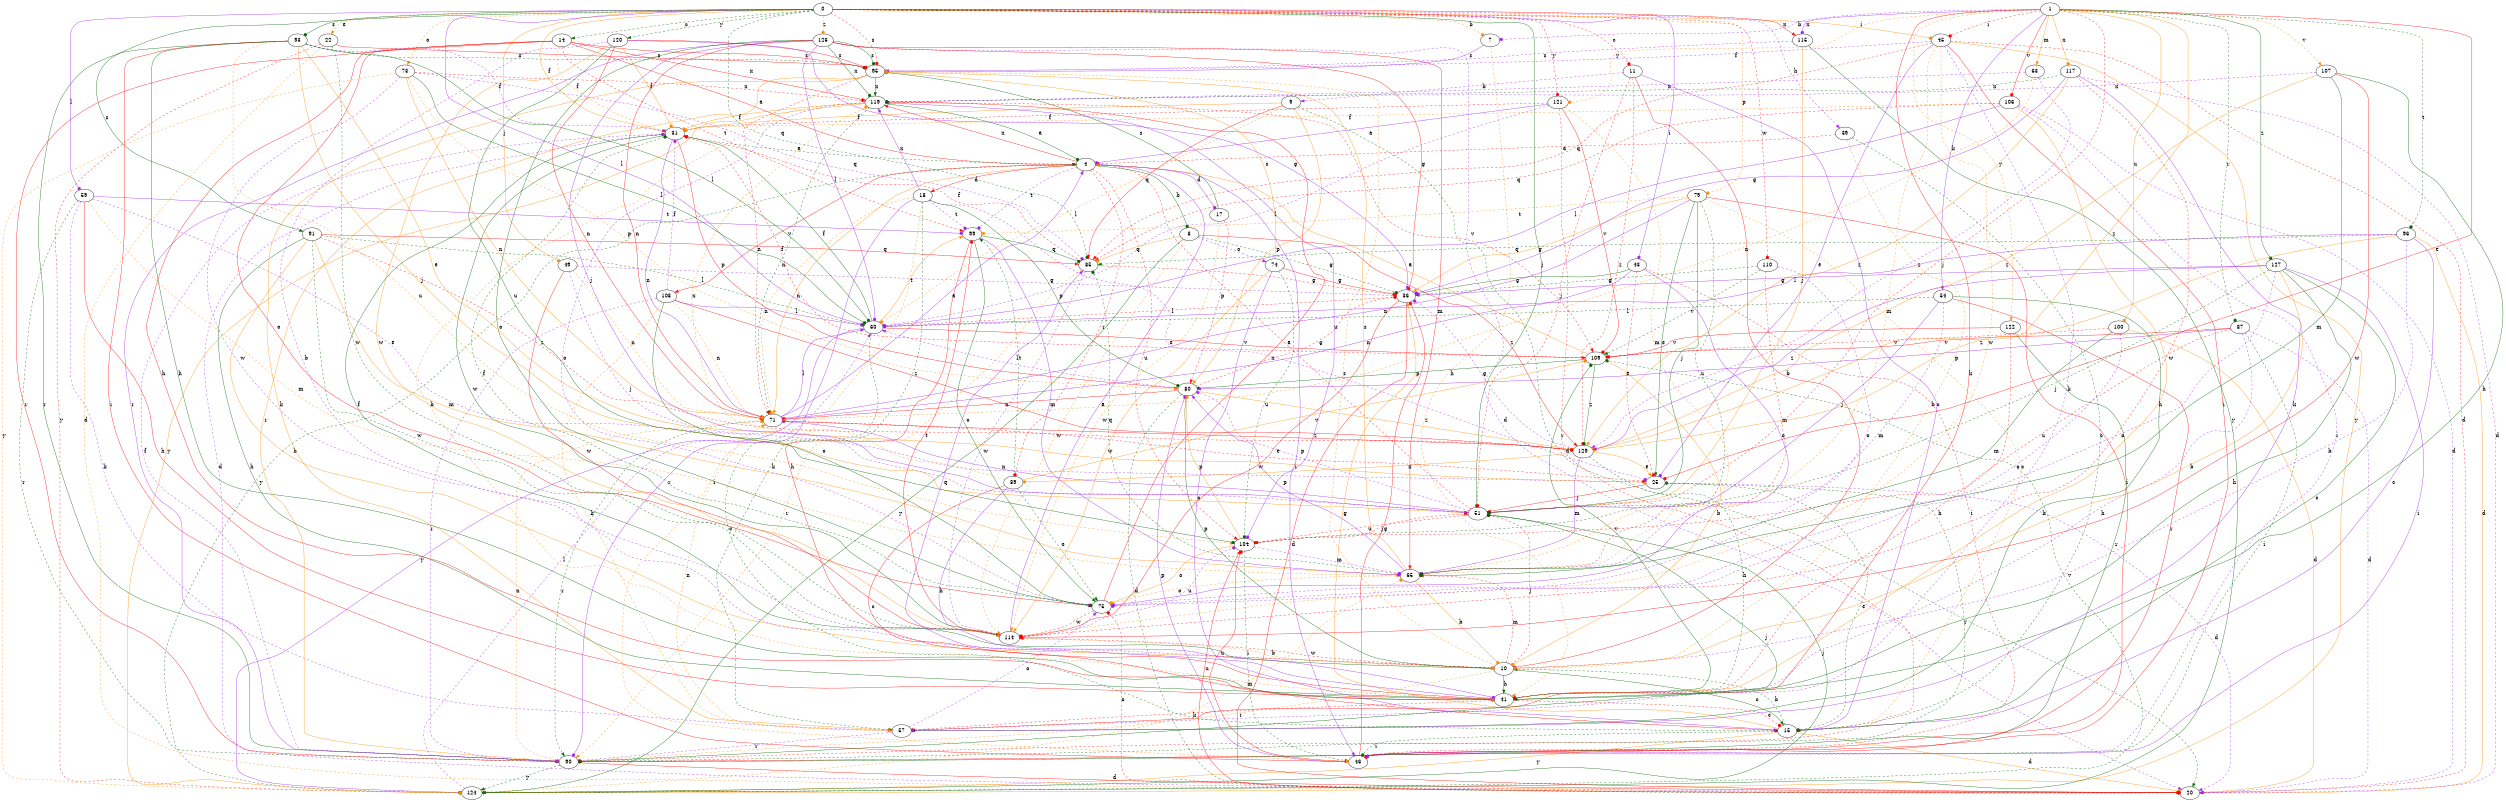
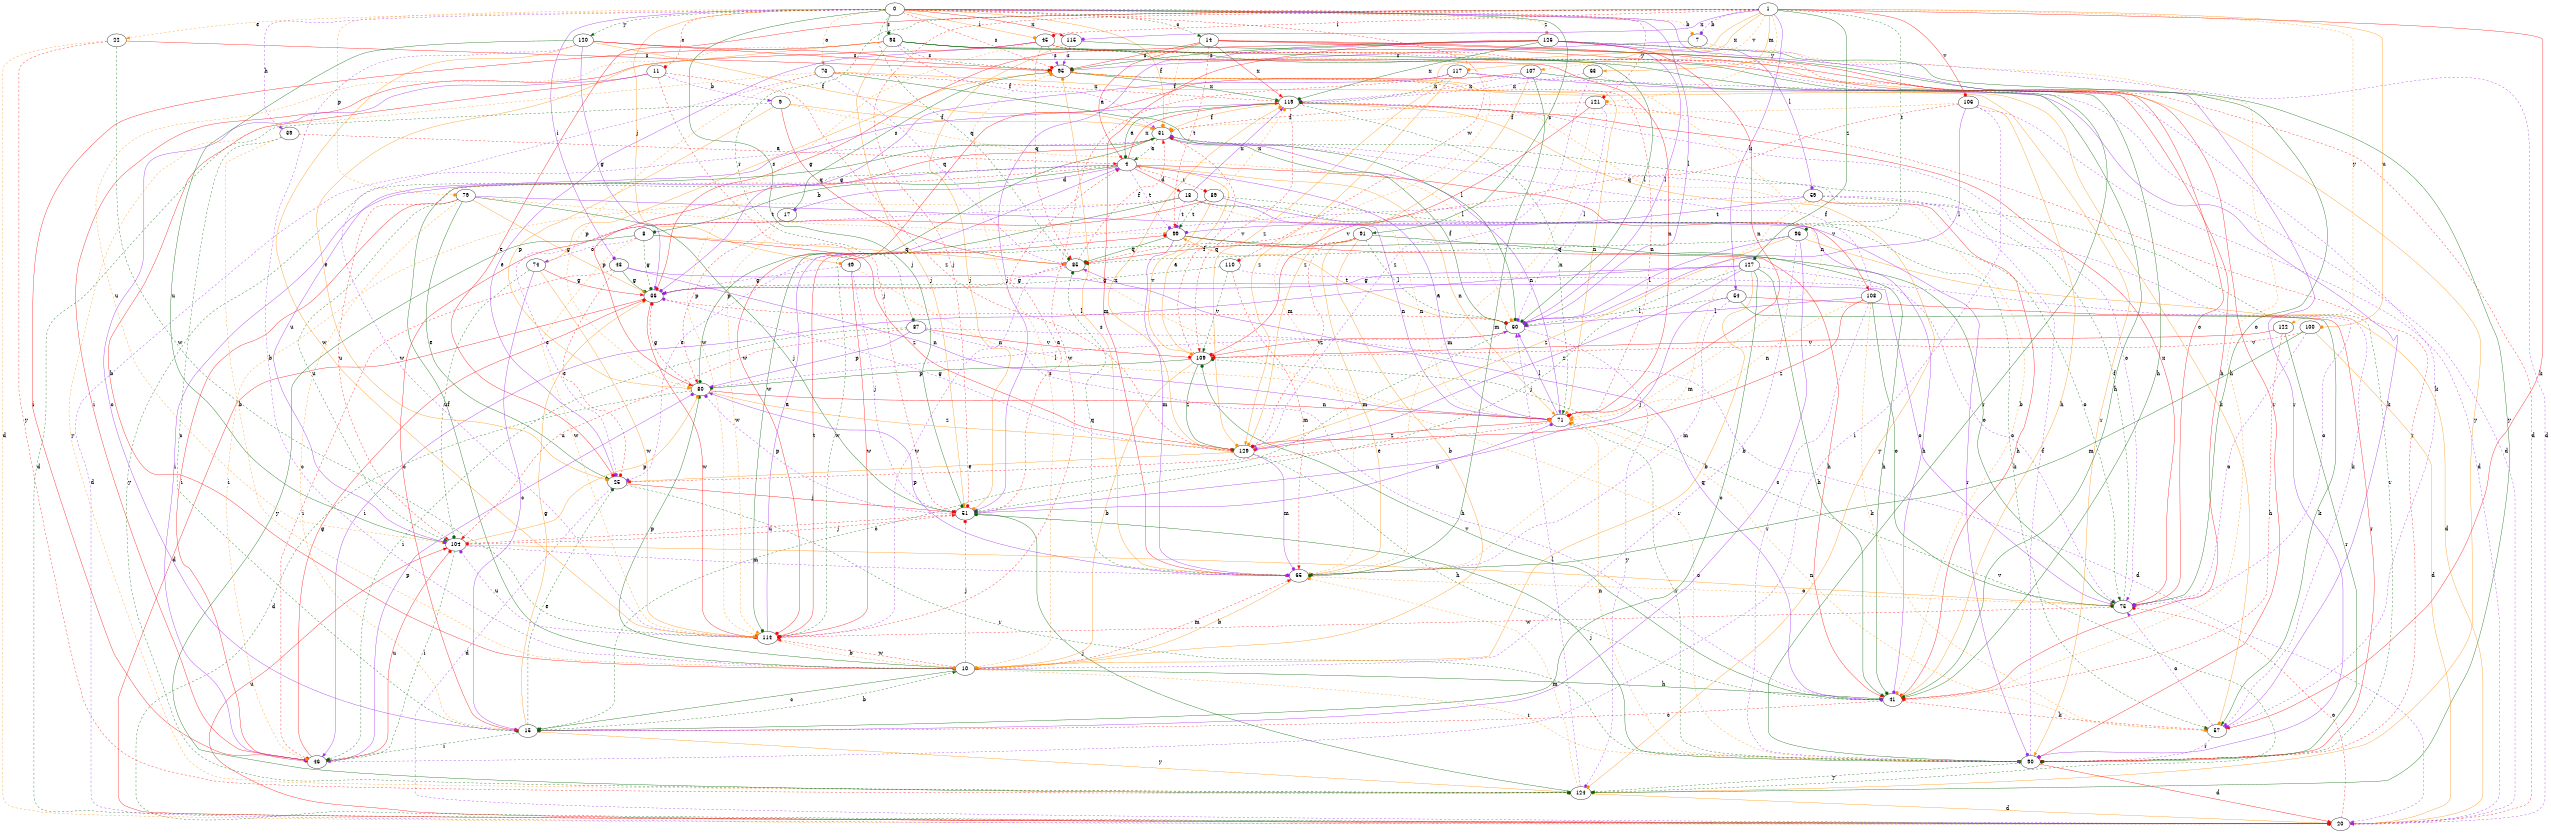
edge "45" -> "95": label "f" -> "s"
edge "121" -> "4": removed, label "a"
edge "129" -> "89": now "129" -> "119"
edge "60" -> "124": style solid -> dashed
edge "15" -> "20": now "124" -> "20"
